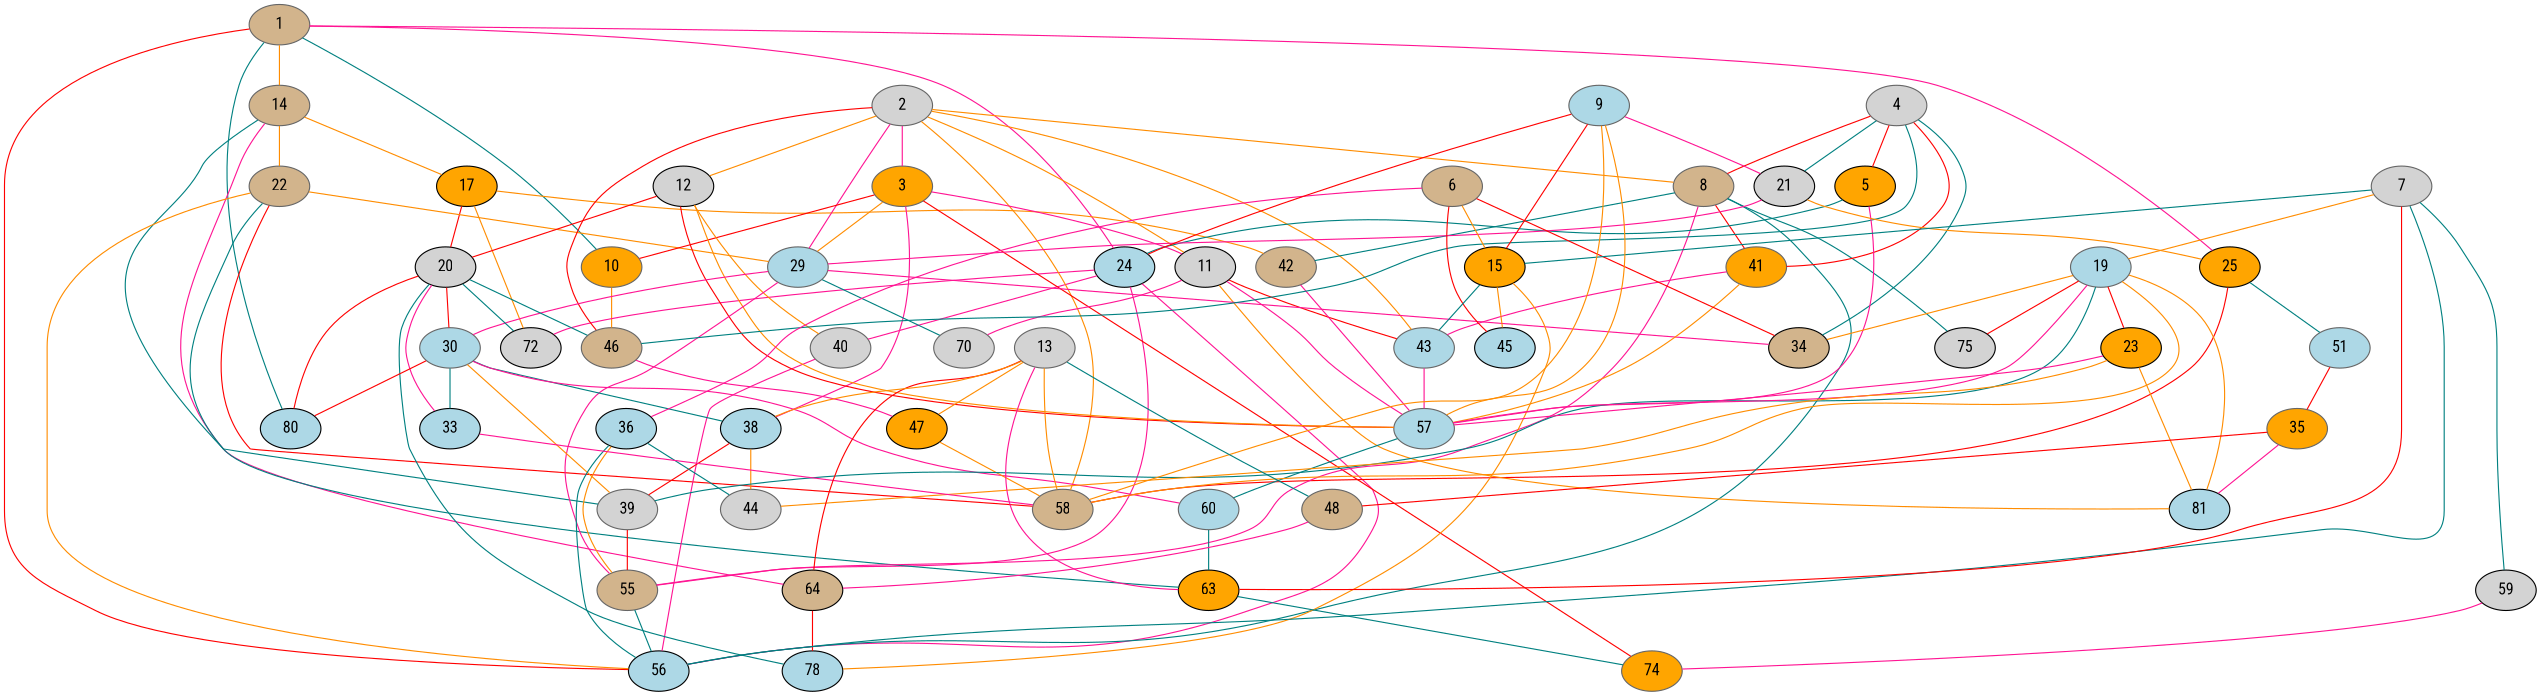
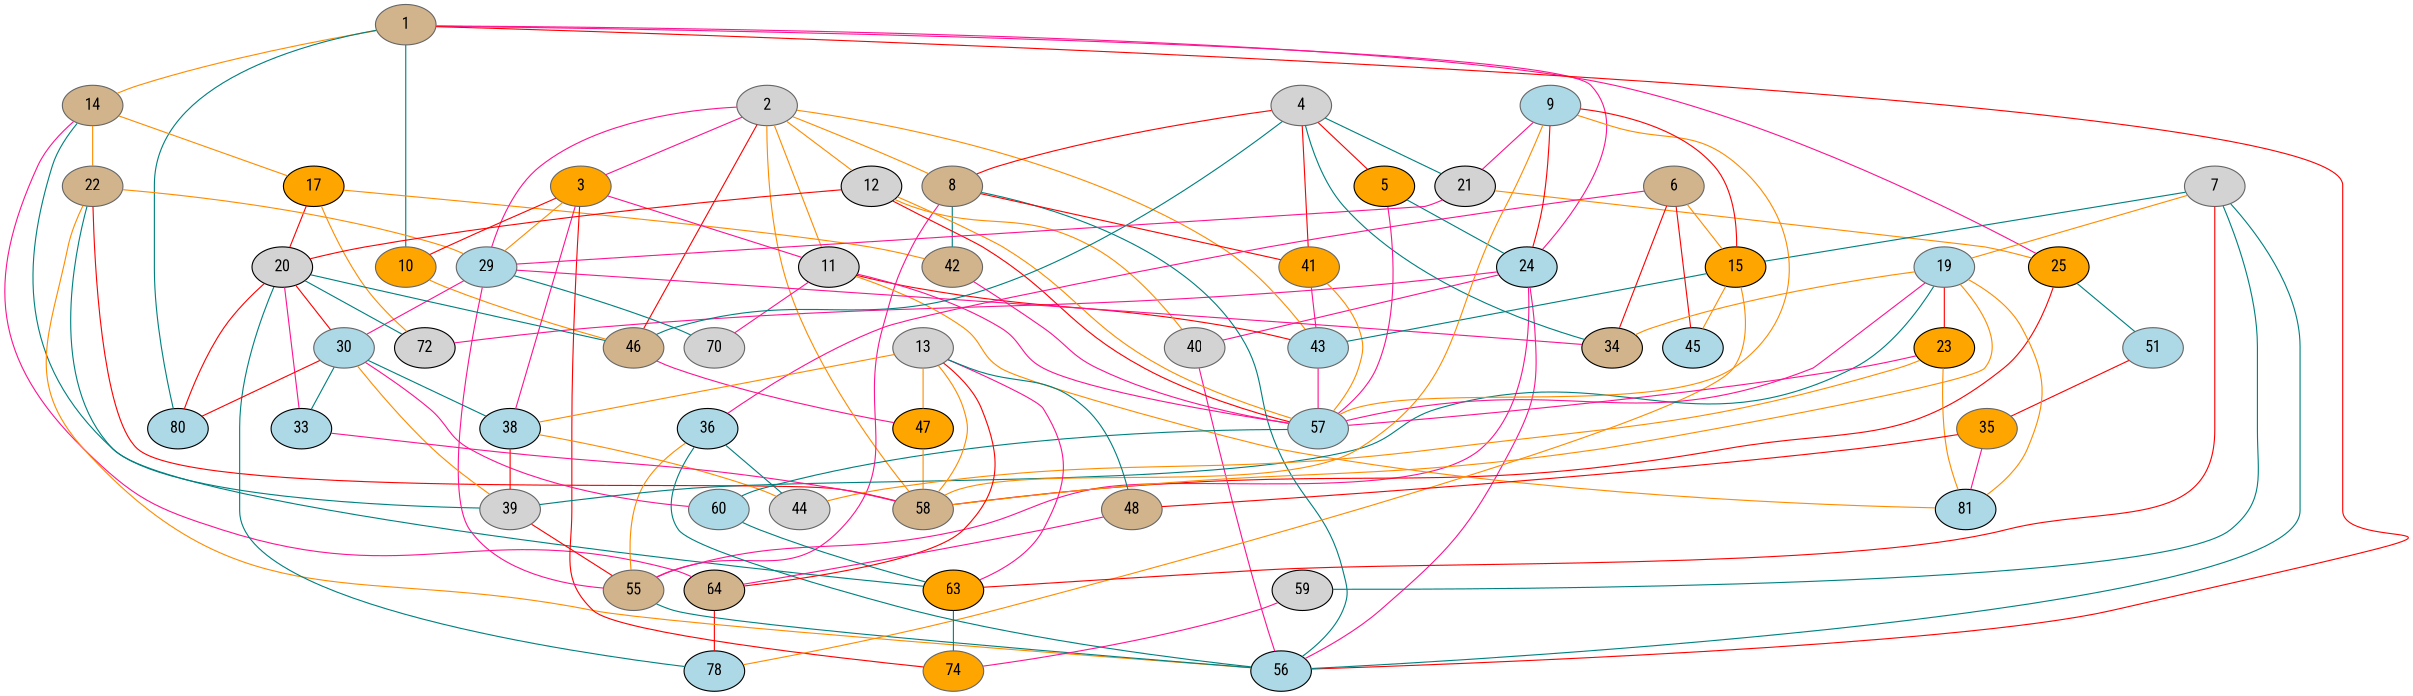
node "75": removed
